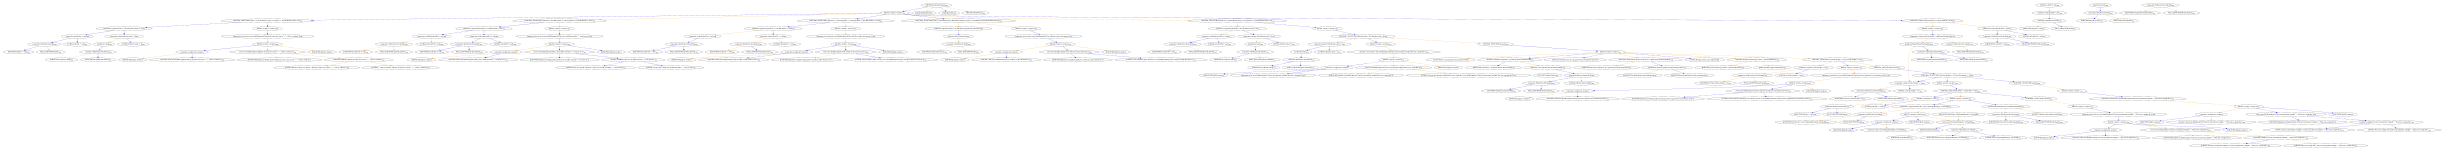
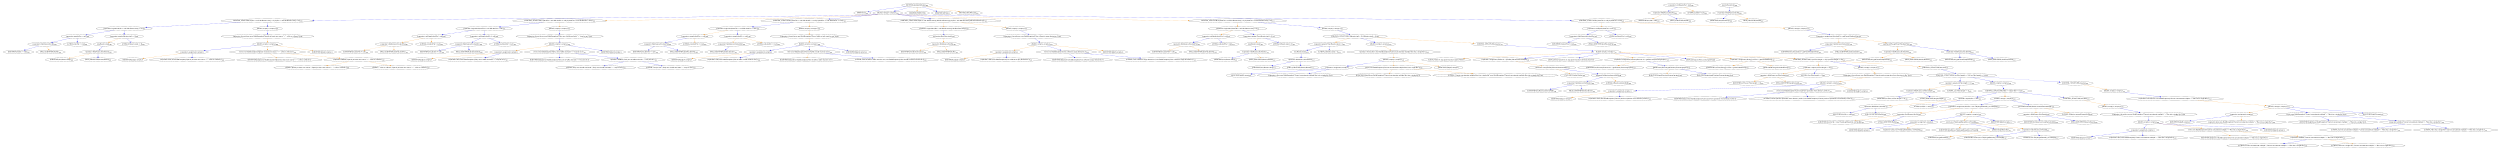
edge "(LITERAL,null,file != null)" -> "(<operator>.notEquals,file != null)": reversed
node "(PARAM,this)": added
node "(LITERAL,null,destFile == null)": added
node "(IDENTIFIER,this,destDir == null)": removed
node "(IDENTIFIER,this,this.destDir = getParentFile(destFile))": added
edge "(getParentFile,getParentFile(destFile))" -> "(<operator>.equals,srcFiles.length == 1)": now "(getParentFile,getParentFile(destFile))" -> "(<operator>.fieldAccess,this.fileUtils)"
node "(IDENTIFIER,fs,FileSet fs = (FileSet) filesets.elementAt(0))": removed
edge "(IDENTIFIER,$obj18,new File(ds.getBasedir(), srcFiles[0]))" -> "(<init>,new File(ds.getBasedir(), srcFiles[0]))": reversed
